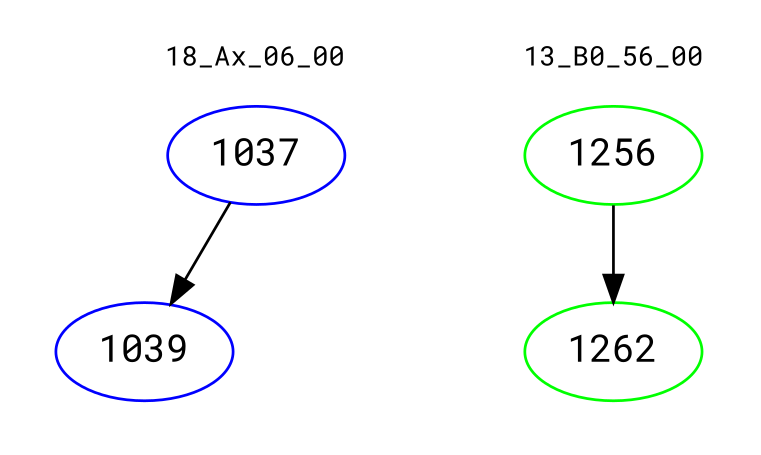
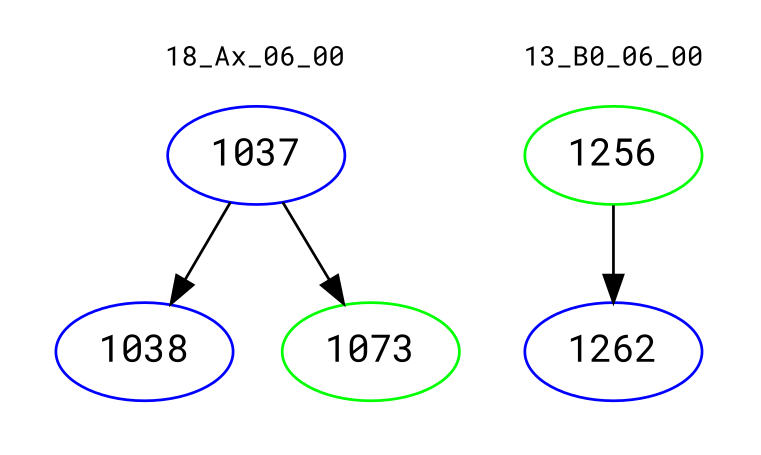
cluster "13_B0_56_00": label "13_B0_56_00" -> "13_B0_06_00"
node "1039": label "1039" -> "1038"
node "1073": added
node "1262": color green -> blue
